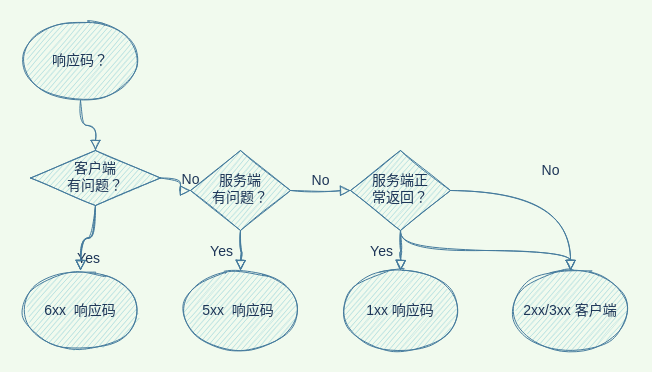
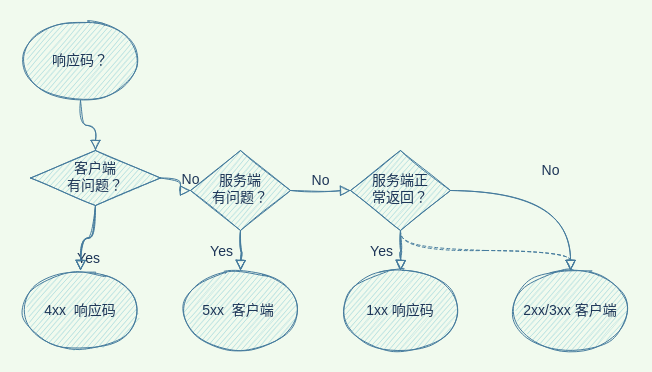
edge "服务端正 常返回？" -> "2xx/3xx 客户端": style solid -> dashed
node "6xx 响应码": label "6xx 响应码" -> "4xx 响应码"
node "5xx 响应码": label "5xx 响应码" -> "5xx 客户端"
